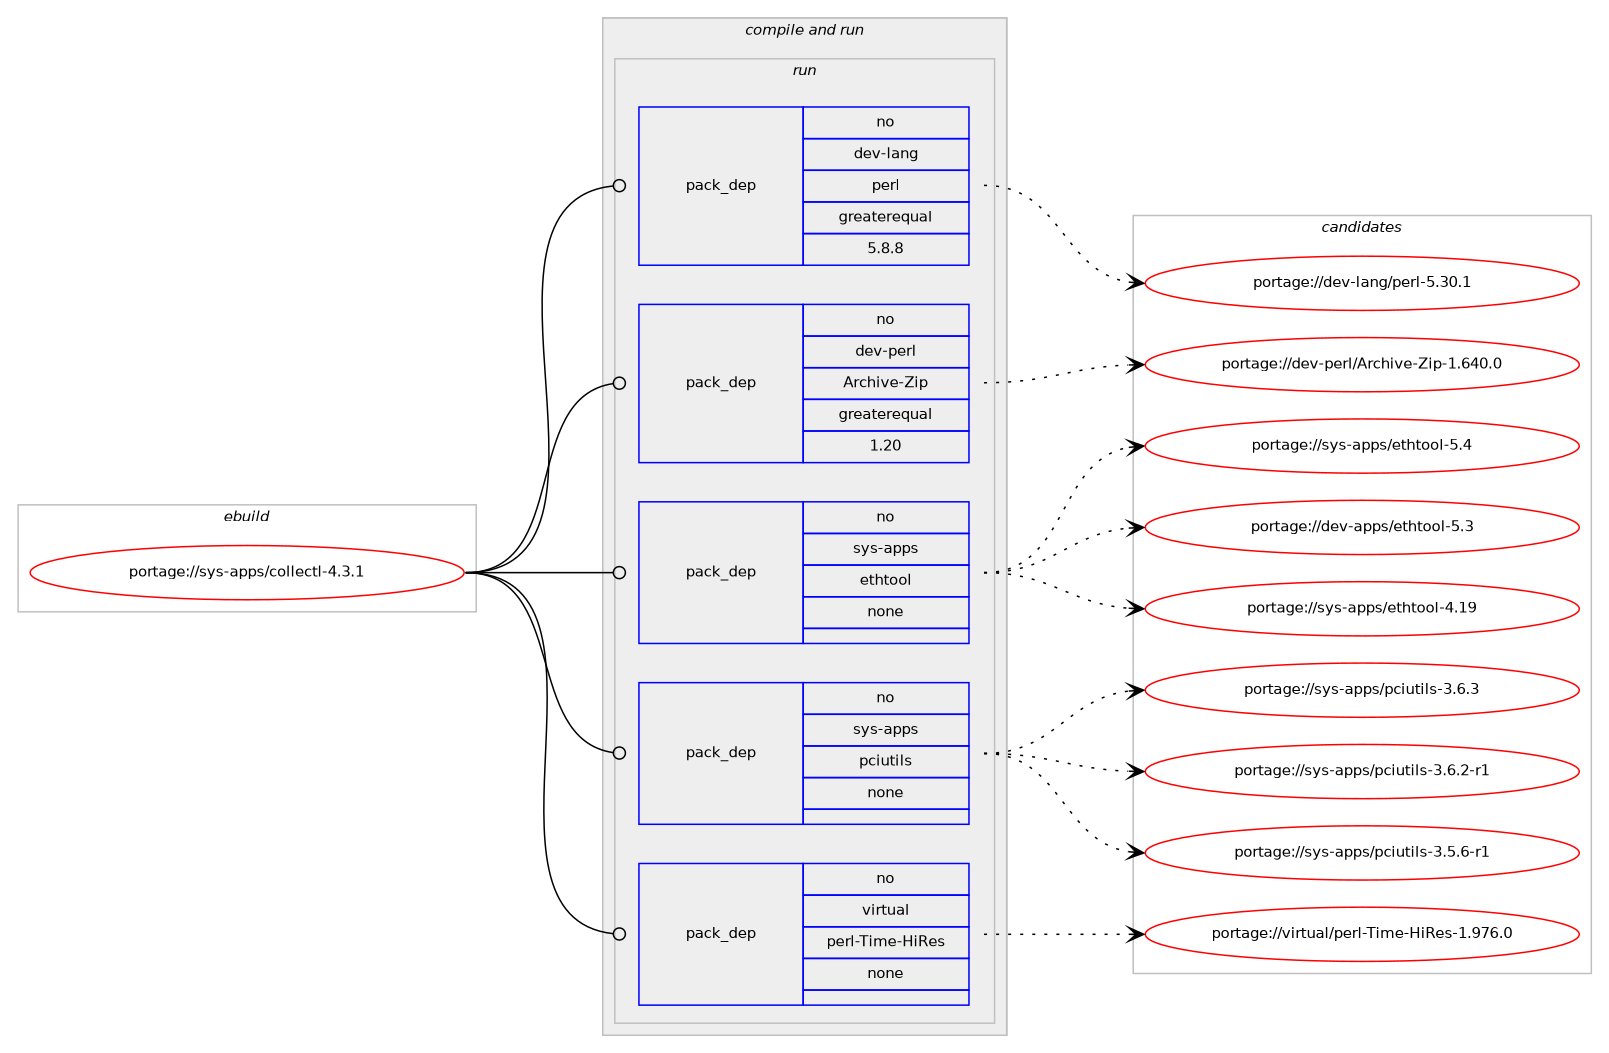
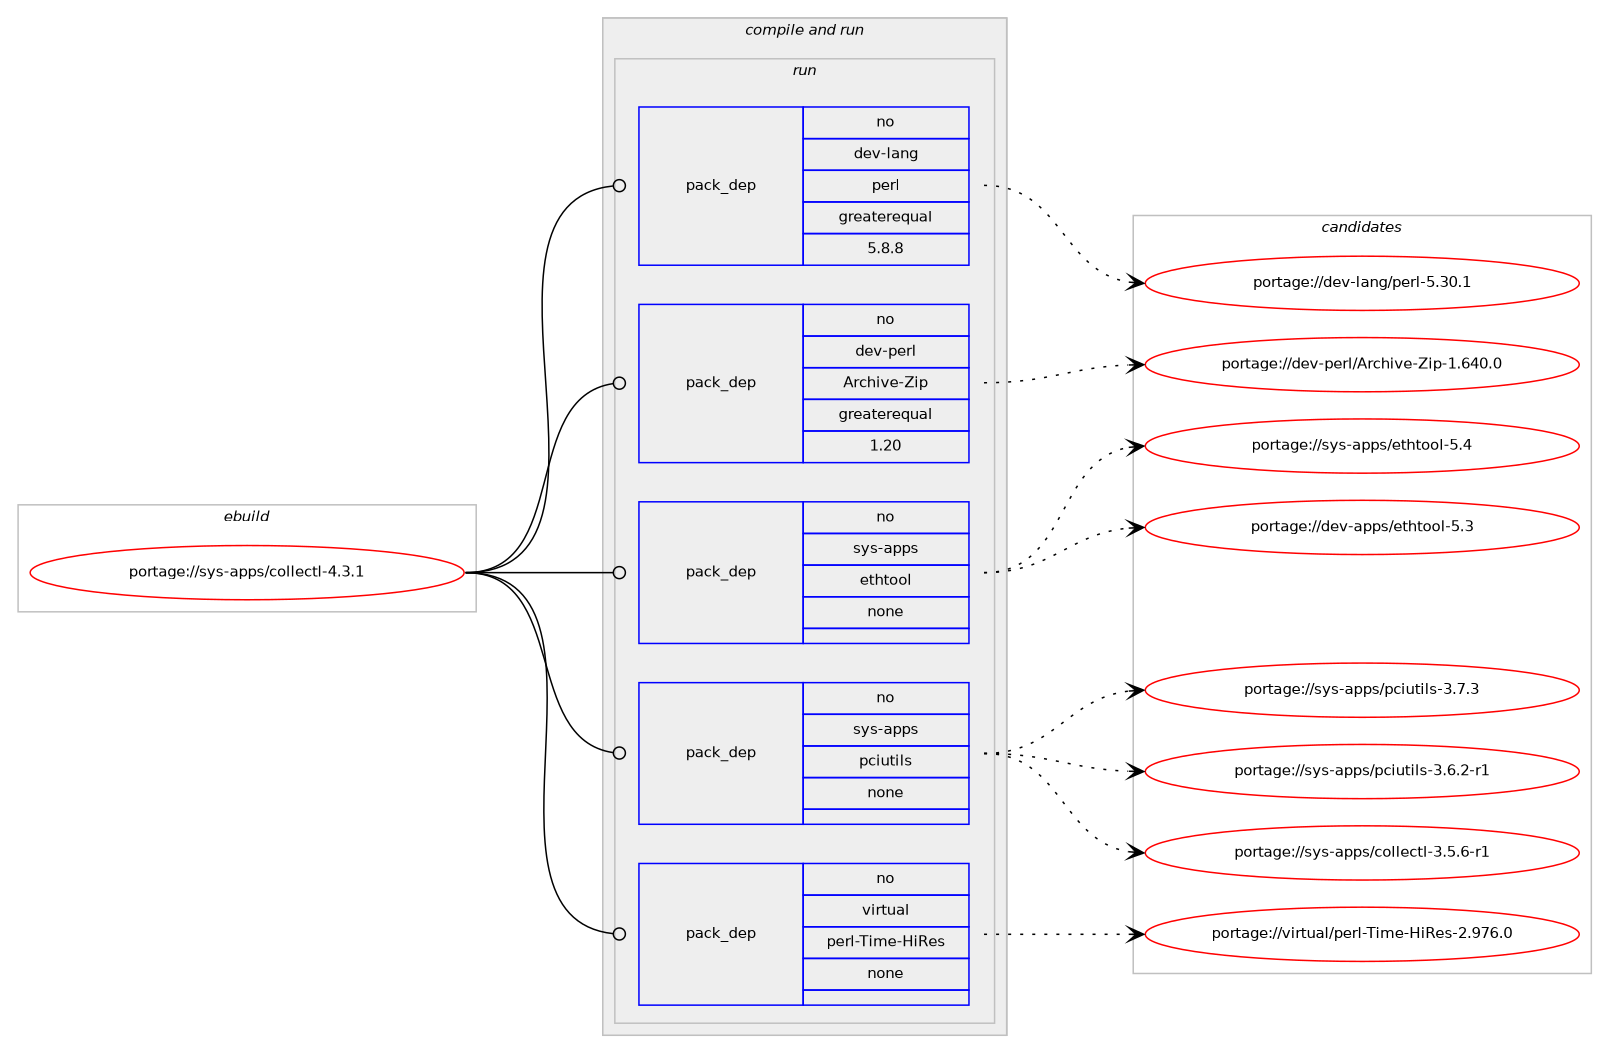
node "portage://sys-apps/ethtool-4.19": removed
node "portage://sys-apps/pciutils-3.6.3": label "portage://sys-apps/pciutils-3.6.3" -> "portage://sys-apps/pciutils-3.7.3"
node "portage://sys-apps/pciutils-3.5.6-r1": label "portage://sys-apps/pciutils-3.5.6-r1" -> "portage://sys-apps/collectl-3.5.6-r1"
node "portage://virtual/perl-Time-HiRes-1.976.0": label "portage://virtual/perl-Time-HiRes-1.976.0" -> "portage://virtual/perl-Time-HiRes-2.976.0"
